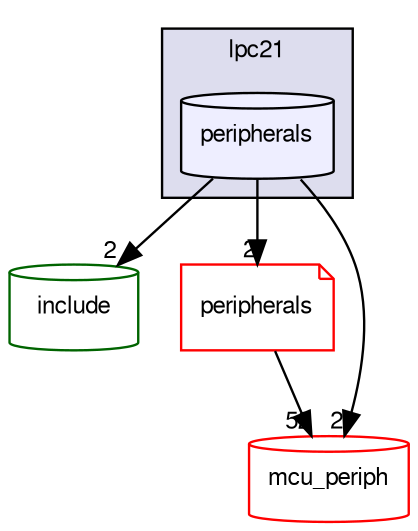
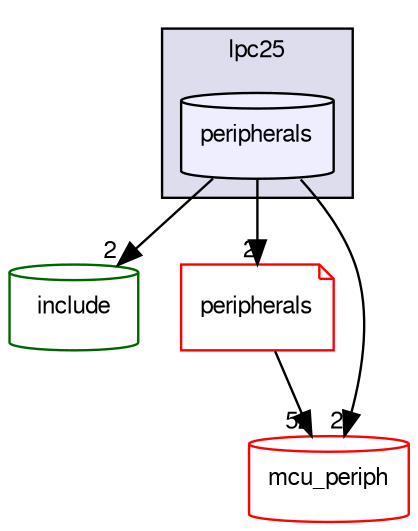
cluster "lpc21": label "lpc21" -> "lpc25"
